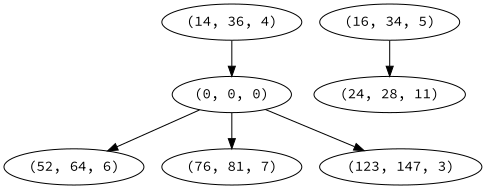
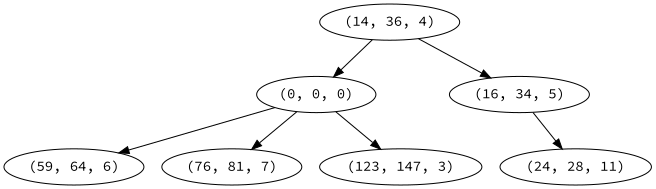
edge "(14, 36, 4)" -> "(16, 34, 5)": added
node "(52, 64, 6)": label "(52, 64, 6)" -> "(59, 64, 6)"
